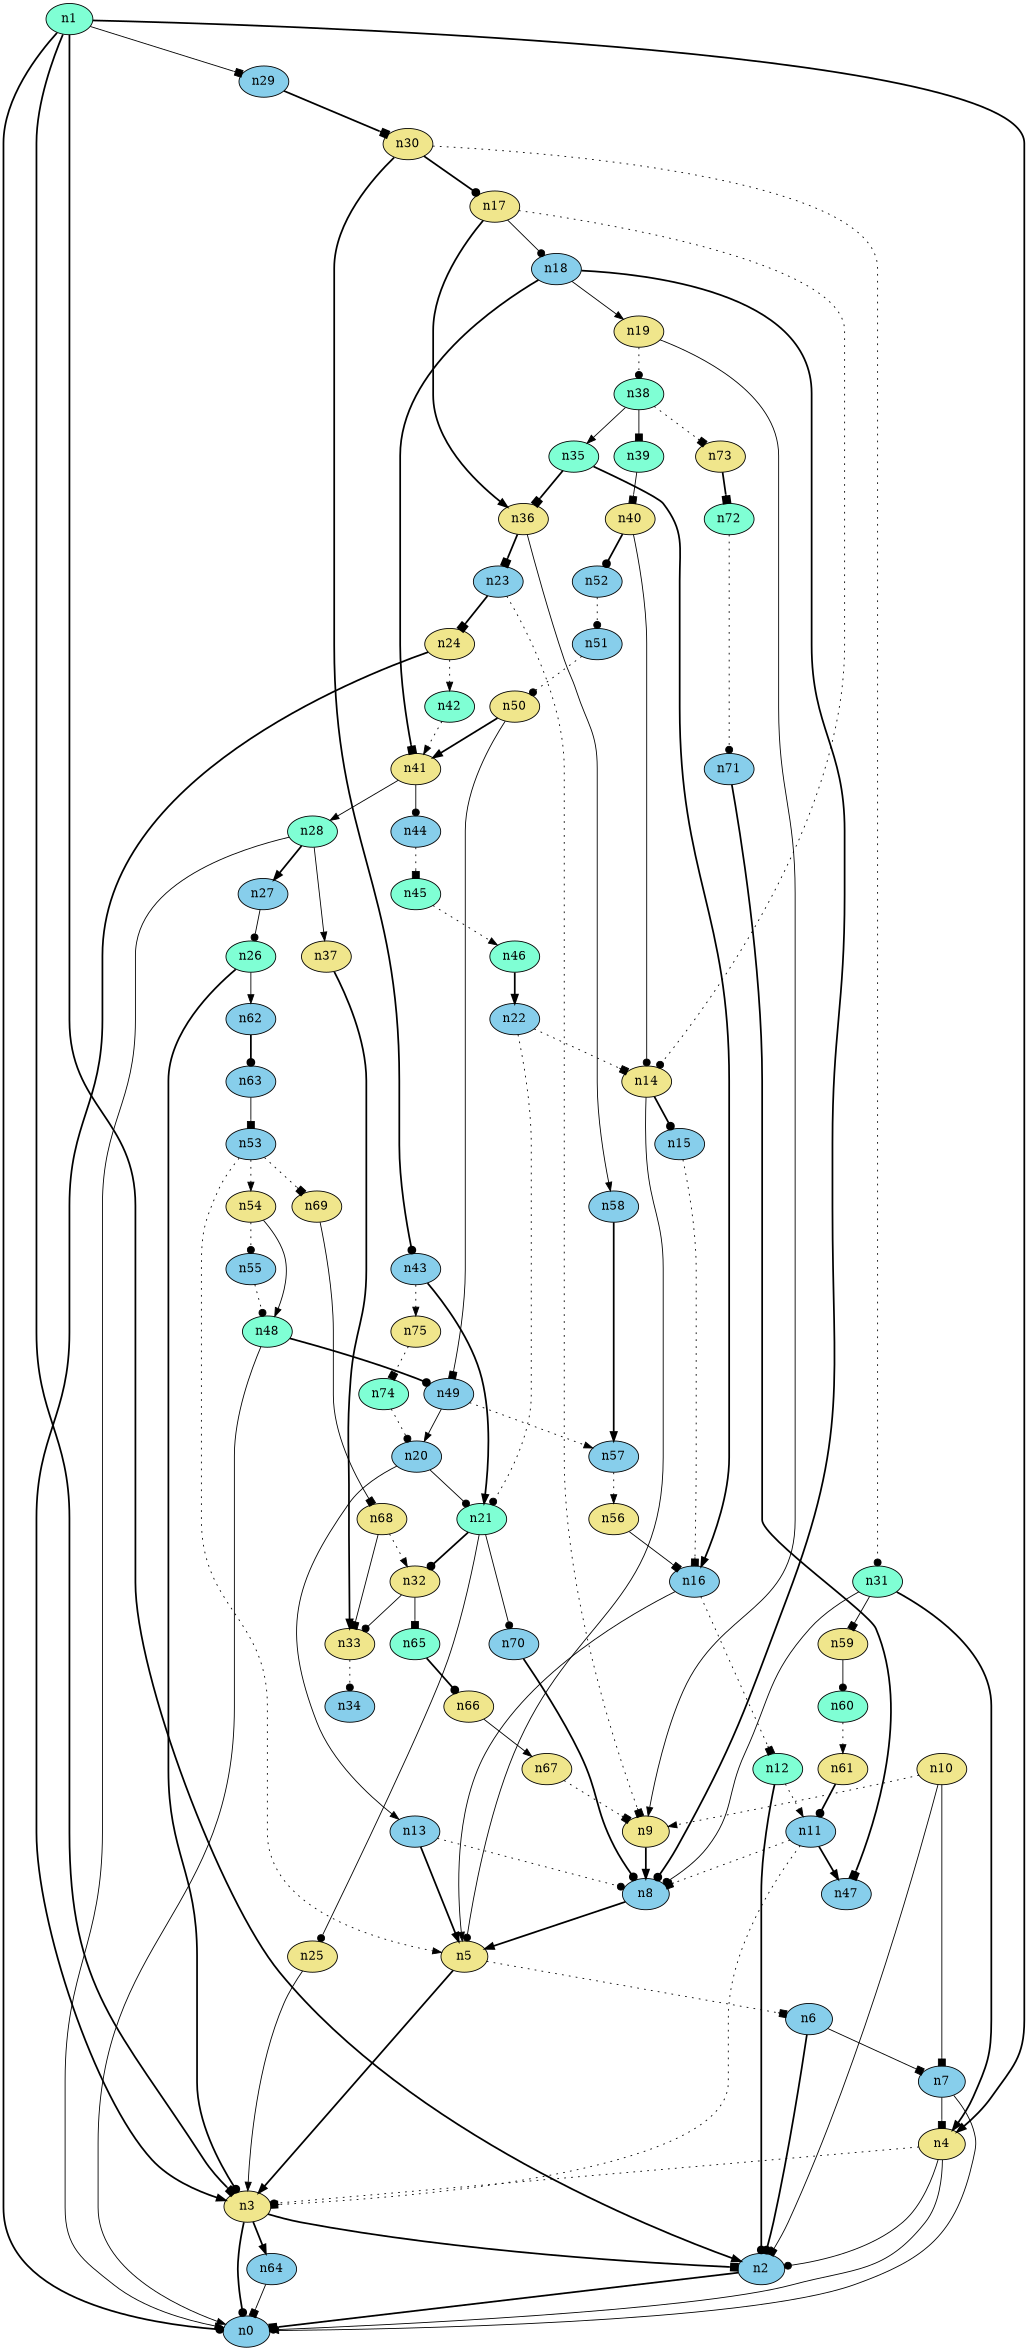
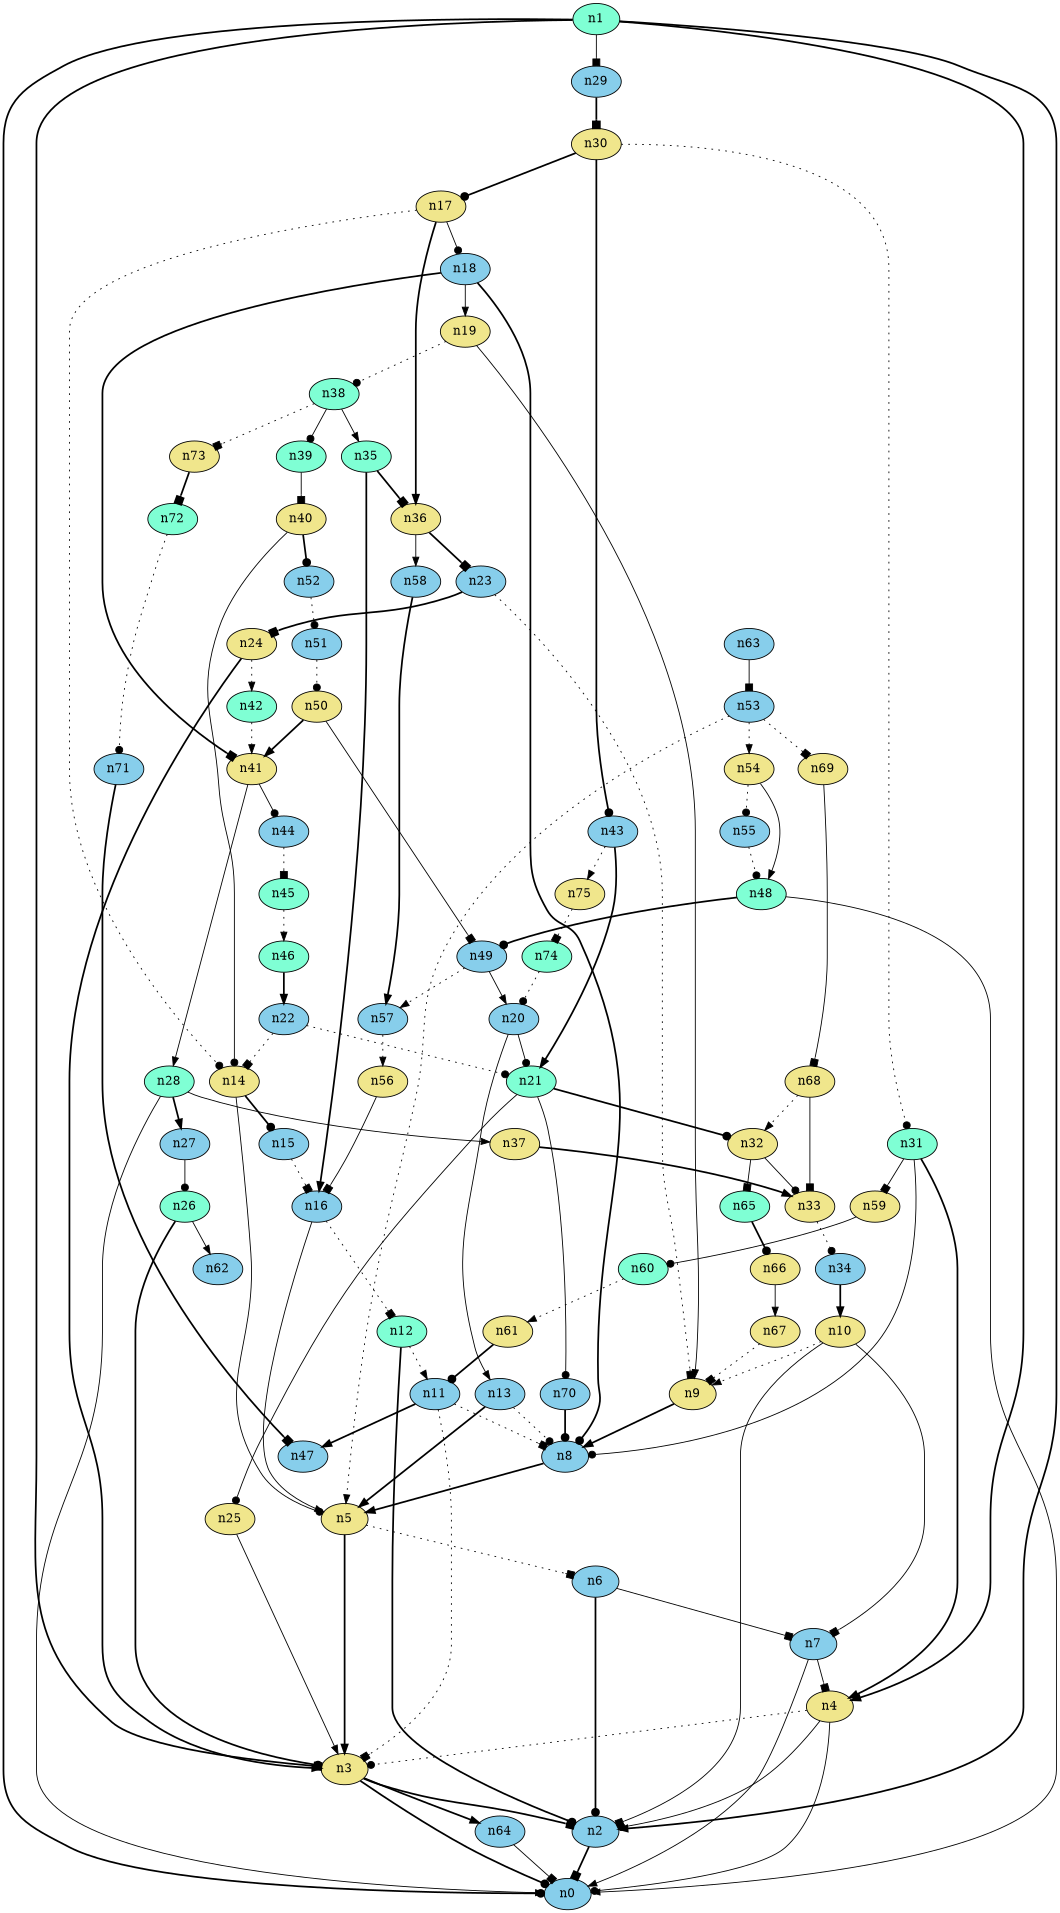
edge "n38" -> "n39": arrowhead box -> dot
edge "n62" -> "n63": removed
edge "n34" -> "n10": added
